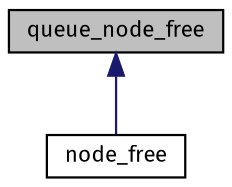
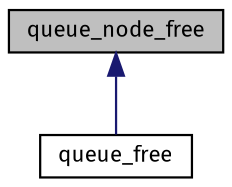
node "node_free": label "node_free" -> "queue_free"
